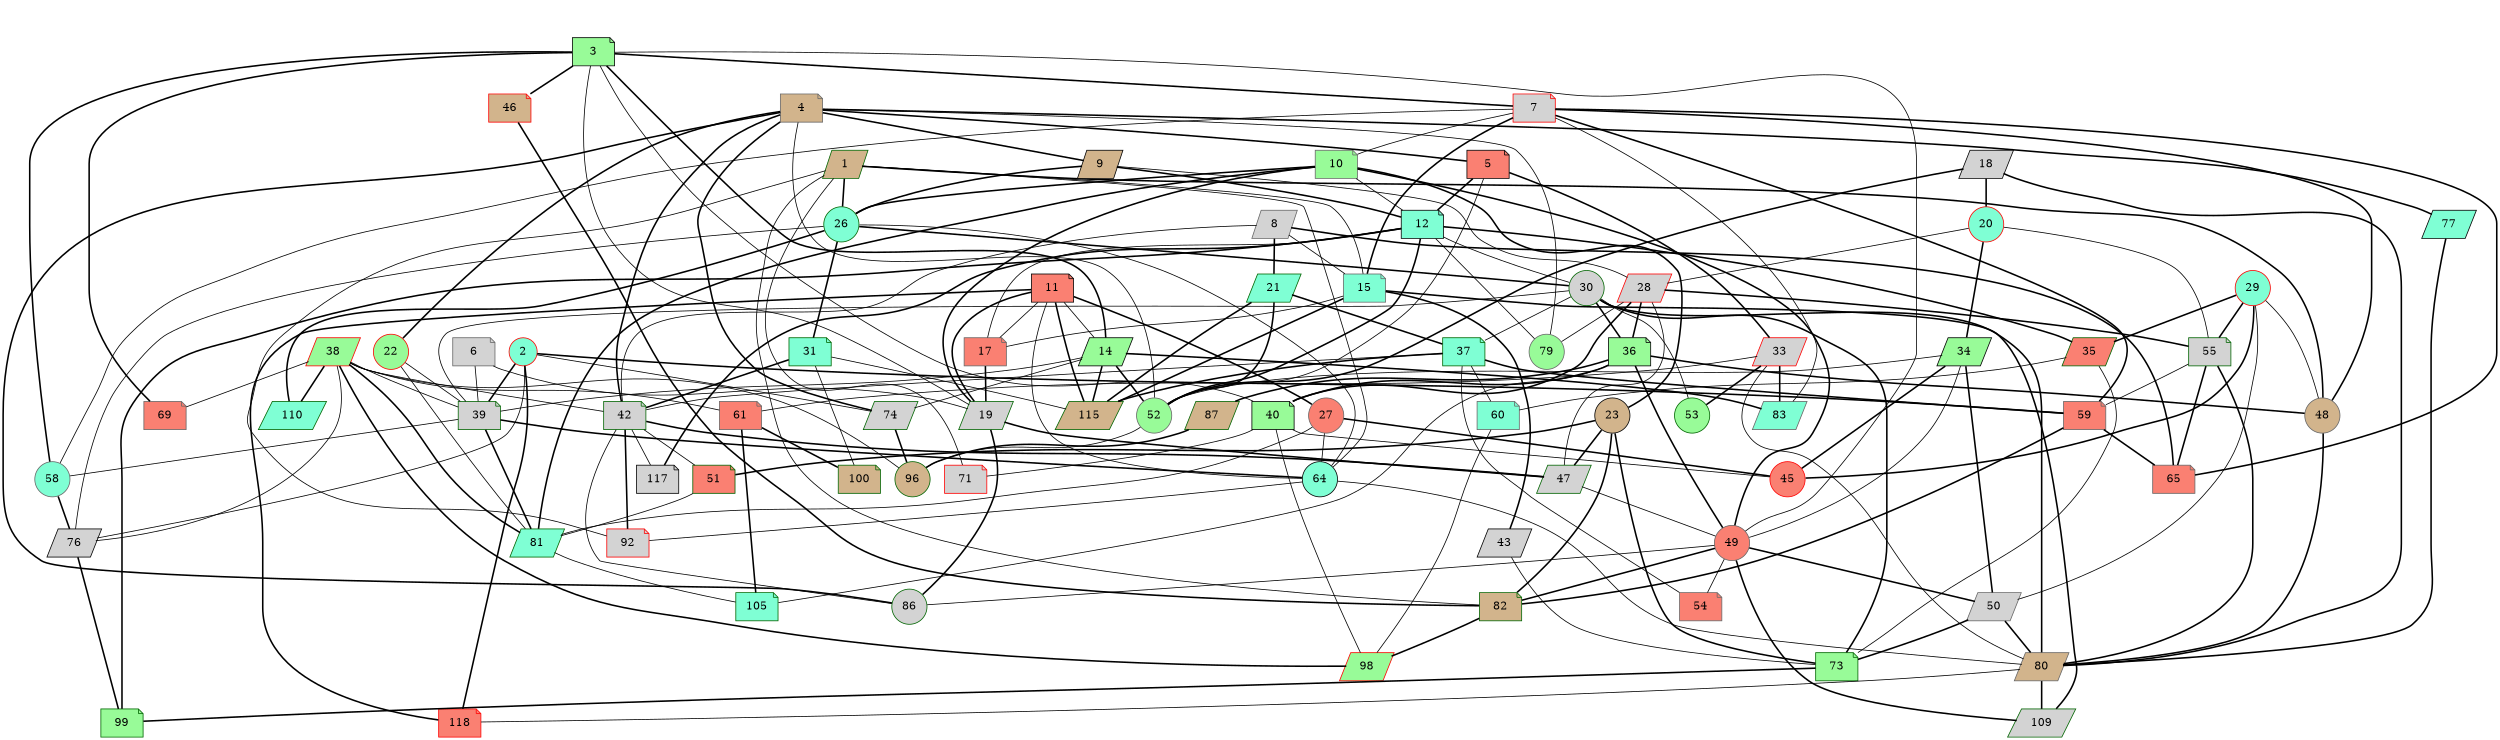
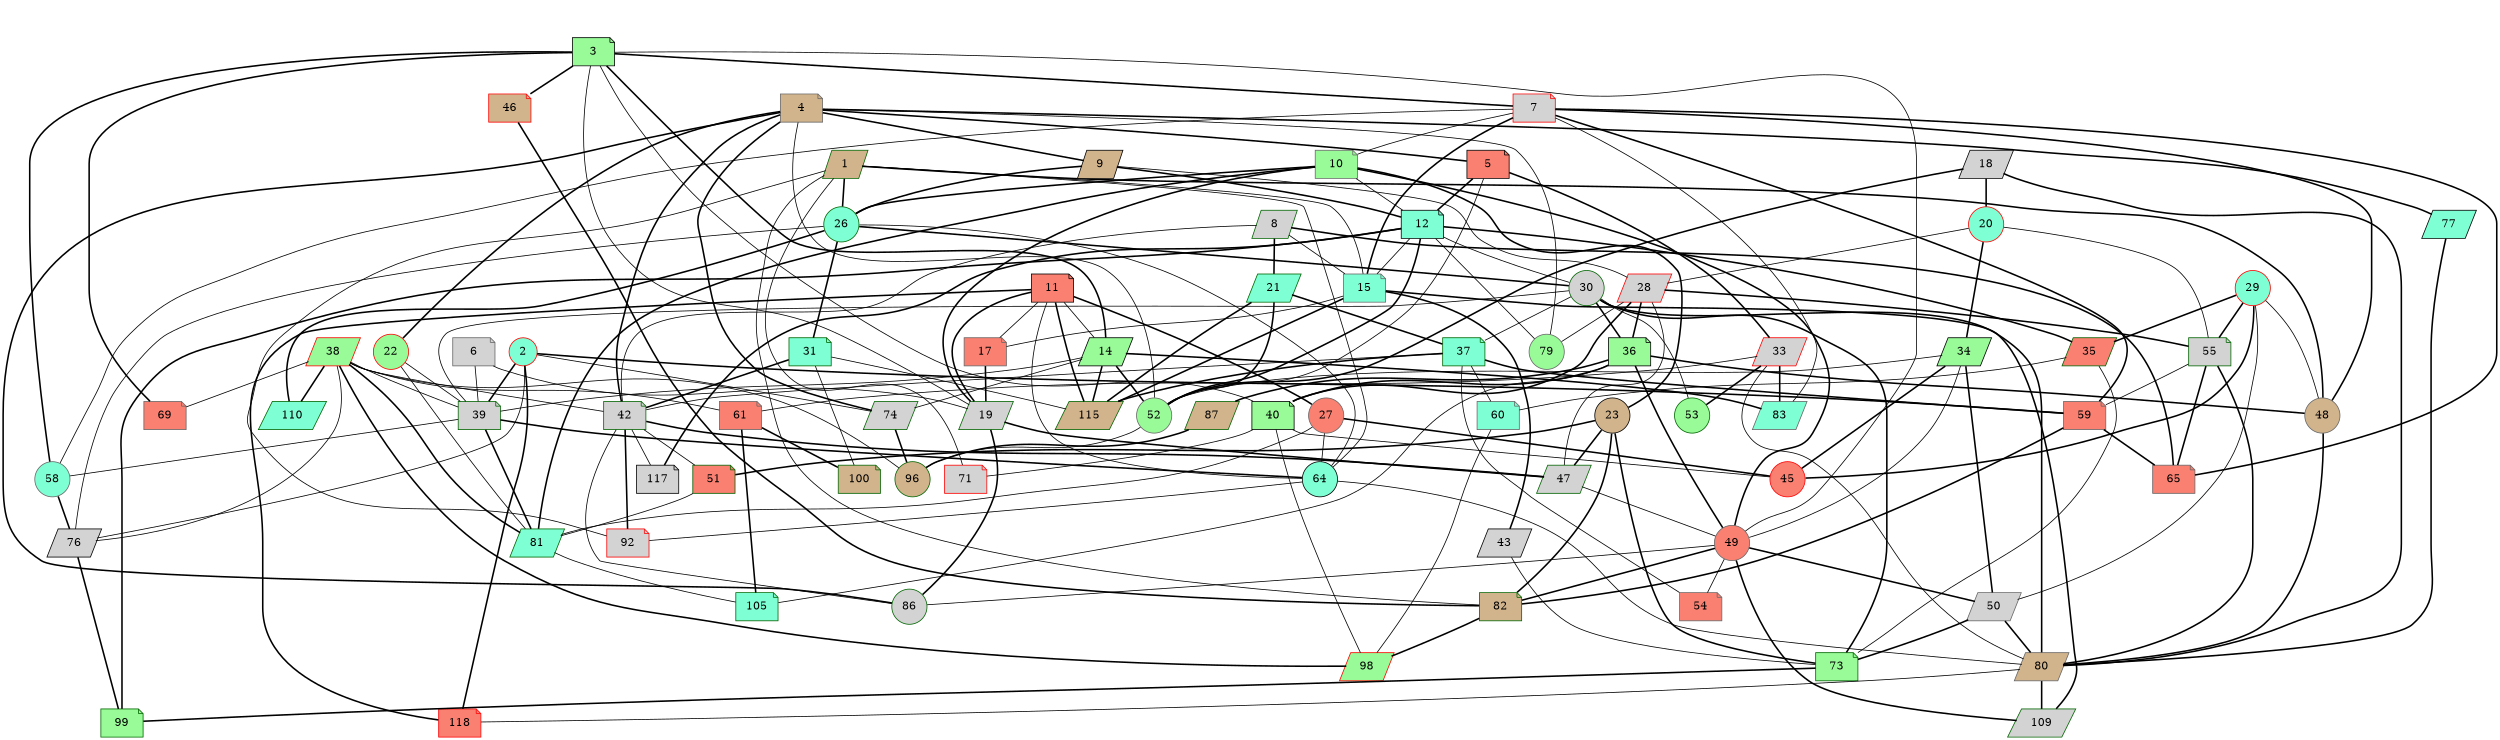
node "8": color gray40 -> darkgreen
edge "12" -- "17": now "12" -- "15"
